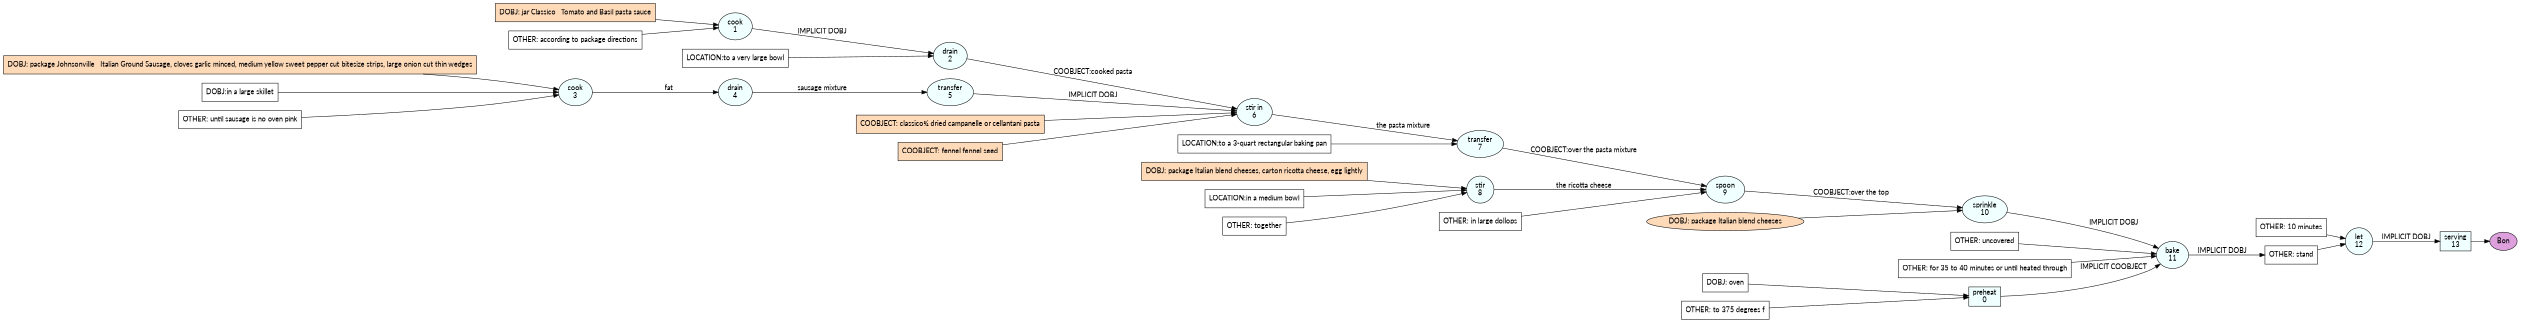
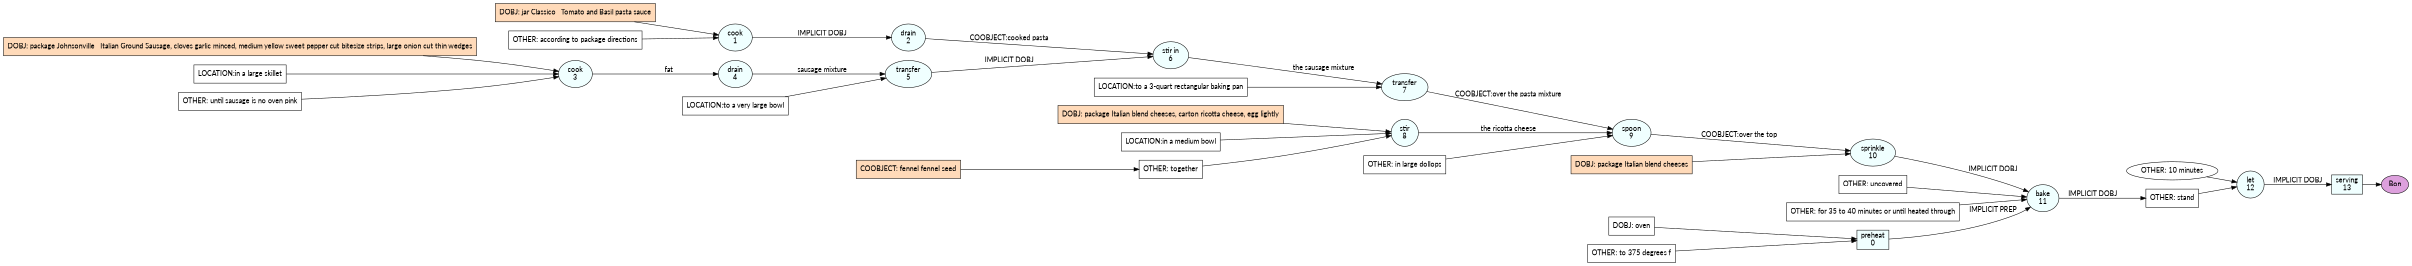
edge "LOCATION:to a very large bowl" -> "drain 2": now "LOCATION:to a very large bowl" -> "transfer 5"
node "DOBJ:in a large skillet": label "DOBJ:in a large skillet" -> "LOCATION:in a large skillet"
node "COOBJECT: classico¾ dried campanelle or cellantani pasta": removed
edge "stir in 6" -> "transfer 7": label "the pasta mixture" -> "the sausage mixture"
edge "COOBJECT: fennel fennel seed" -> "stir in 6": now "COOBJECT: fennel fennel seed" -> "OTHER: together"
node "DOBJ: package Italian blend cheeses": shape ellipse -> box
node "OTHER: 10 minutes": shape box -> ellipse
edge "preheat 0" -> "bake 11": label "IMPLICIT COOBJECT" -> "IMPLICIT PREP"
